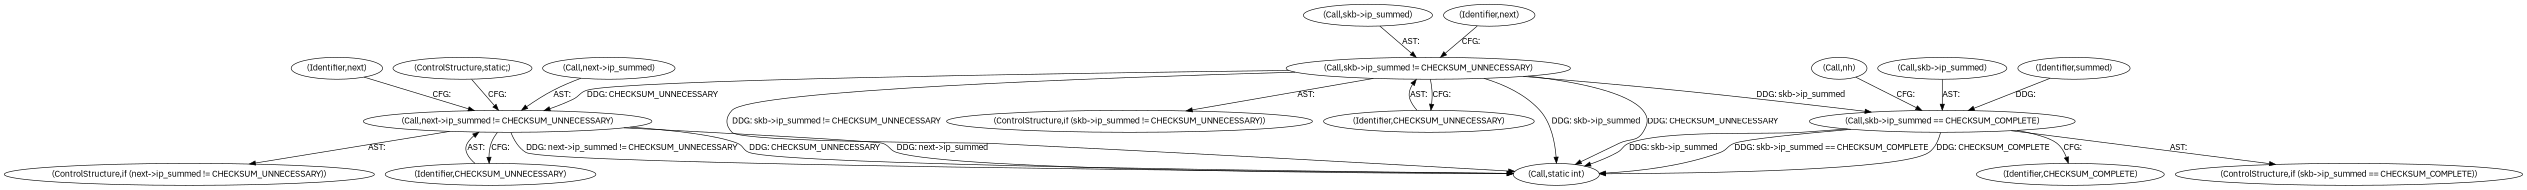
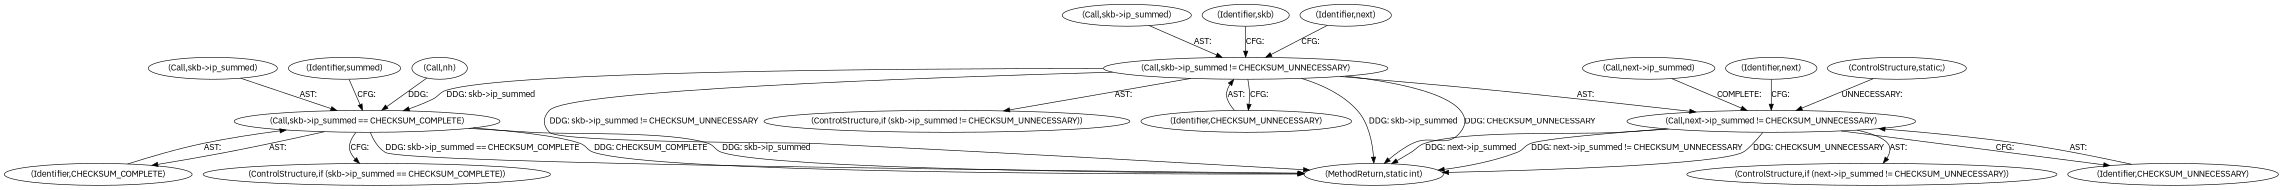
node "(Identifier,skb)": added
edge "(ControlStructure,static;)" -> "(Call,next->ip_summed != CHECKSUM_UNNECESSARY)": label "CFG: " -> "UNNECESSARY: "
edge "(Call,next->ip_summed)" -> "(Call,next->ip_summed != CHECKSUM_UNNECESSARY)": label "AST: " -> "COMPLETE: "
edge "(Call,skb->ip_summed != CHECKSUM_UNNECESSARY)" -> "(Call,next->ip_summed != CHECKSUM_UNNECESSARY)": label "DDG: CHECKSUM_UNNECESSARY" -> "AST: "
edge "(Call,nh)" -> "(Call,skb->ip_summed == CHECKSUM_COMPLETE)": label "CFG: " -> "DDG: "
edge "(Identifier,summed)" -> "(Call,skb->ip_summed == CHECKSUM_COMPLETE)": label "DDG: " -> "CFG: "
edge "(Identifier,CHECKSUM_COMPLETE)" -> "(Call,skb->ip_summed == CHECKSUM_COMPLETE)": added, label "AST:"
edge "(Call,skb->ip_summed == CHECKSUM_COMPLETE)" -> "(Identifier,CHECKSUM_COMPLETE)": label "CFG: " -> "AST: "
edge "(Call,skb->ip_summed == CHECKSUM_COMPLETE)" -> "(ControlStructure,if (skb->ip_summed == CHECKSUM_COMPLETE))": label "AST: " -> "CFG: "
node "(Call,static int)": label "(Call,static int)" -> "(MethodReturn,static int)"
